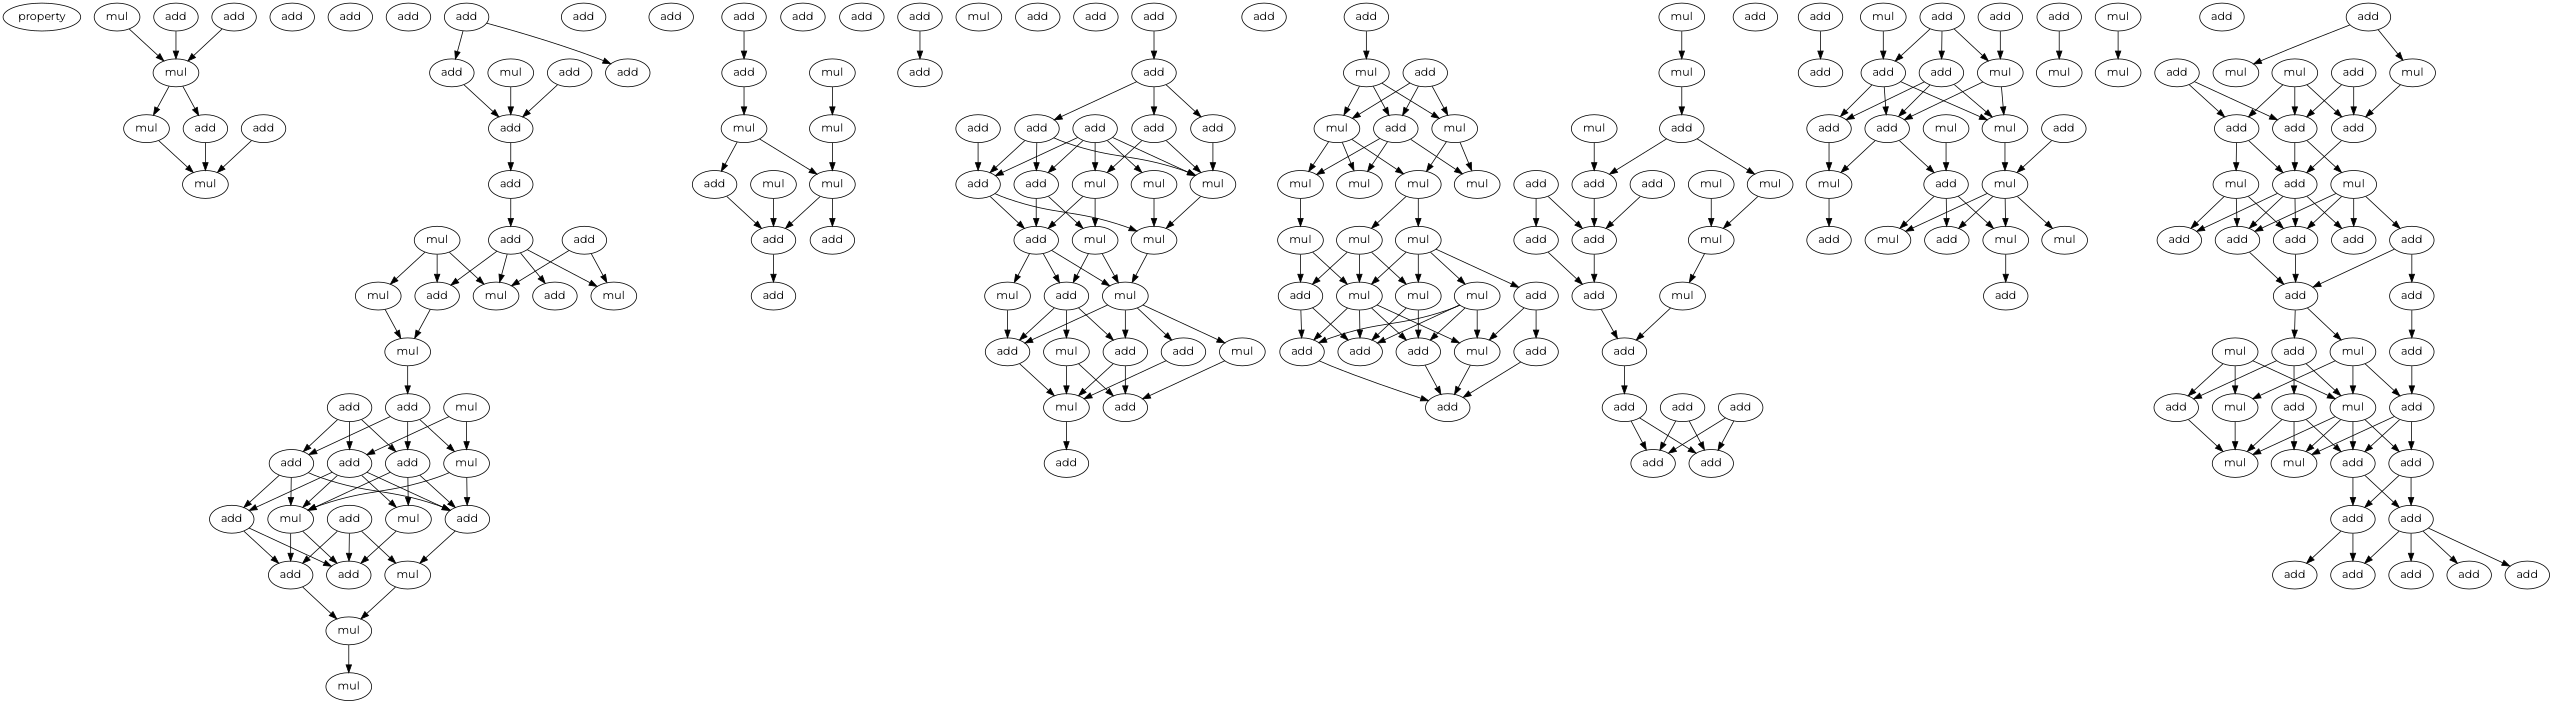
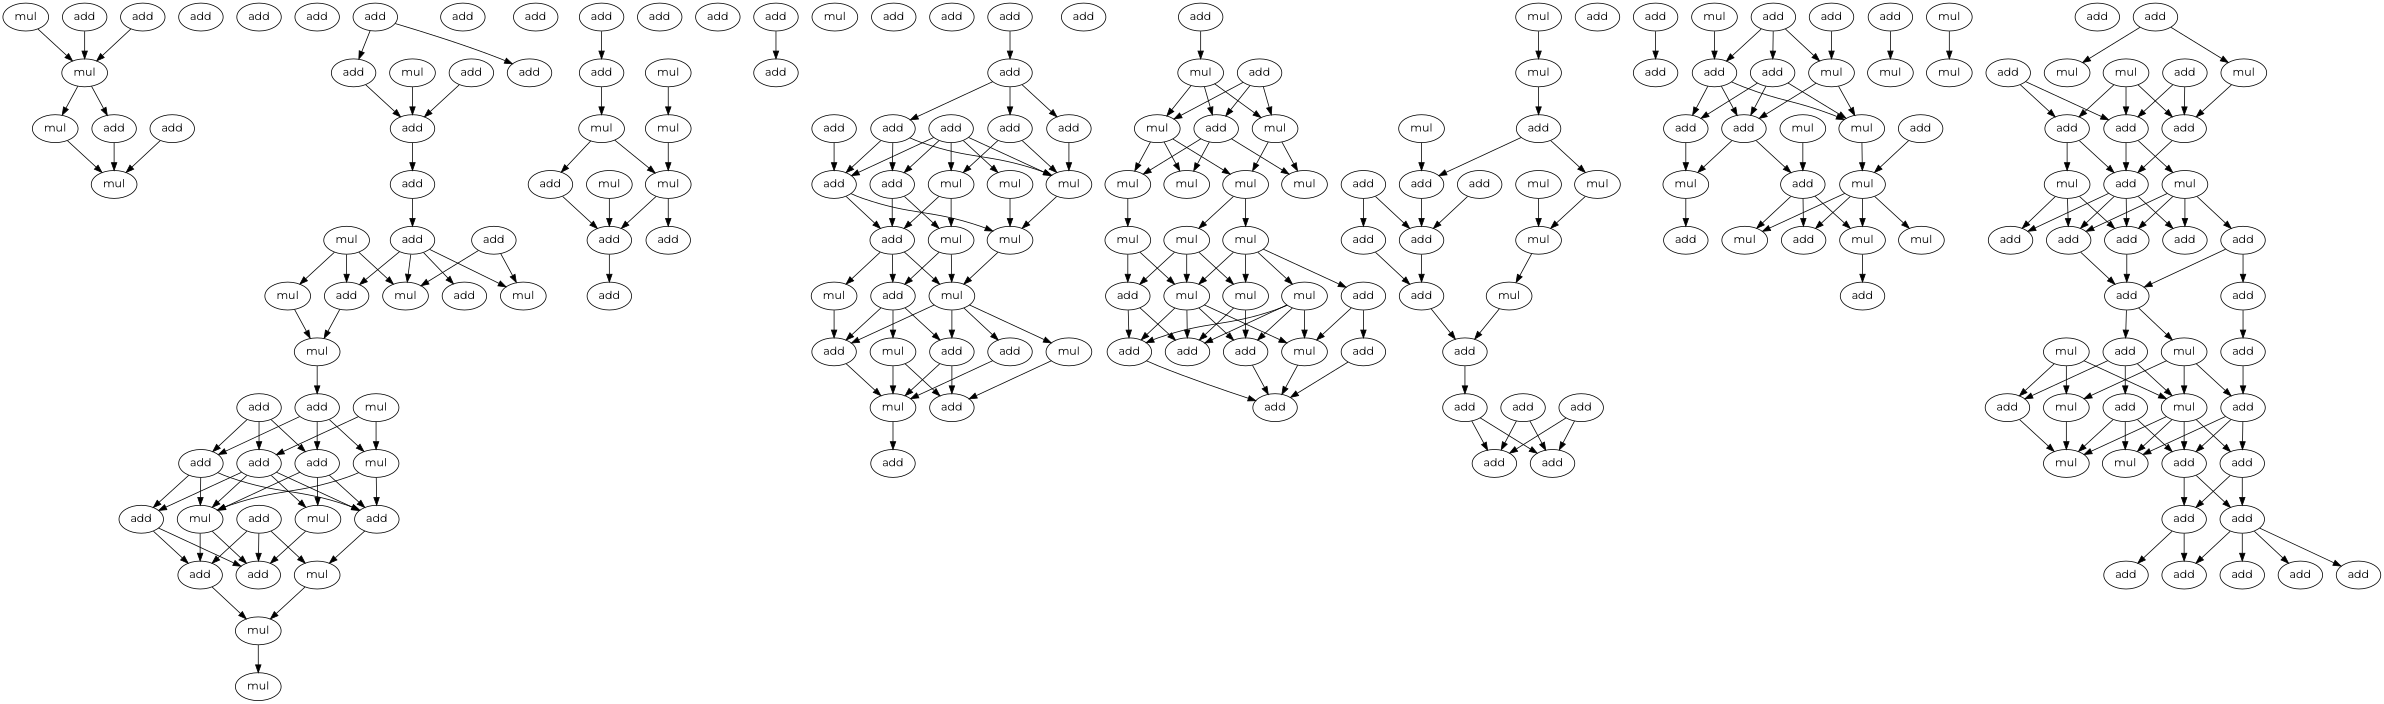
node "property": removed
